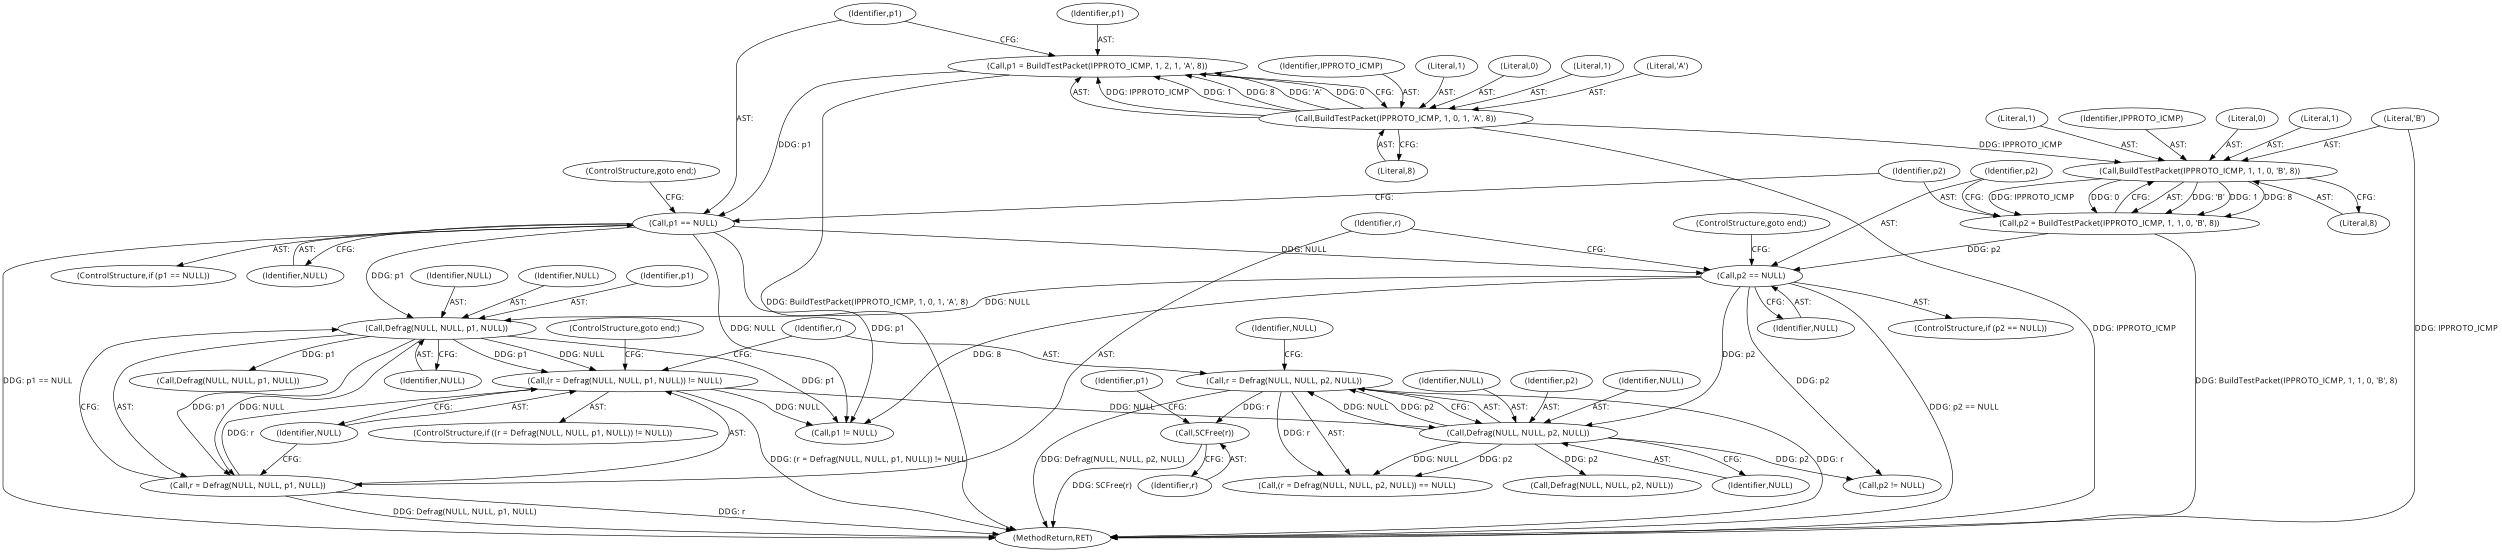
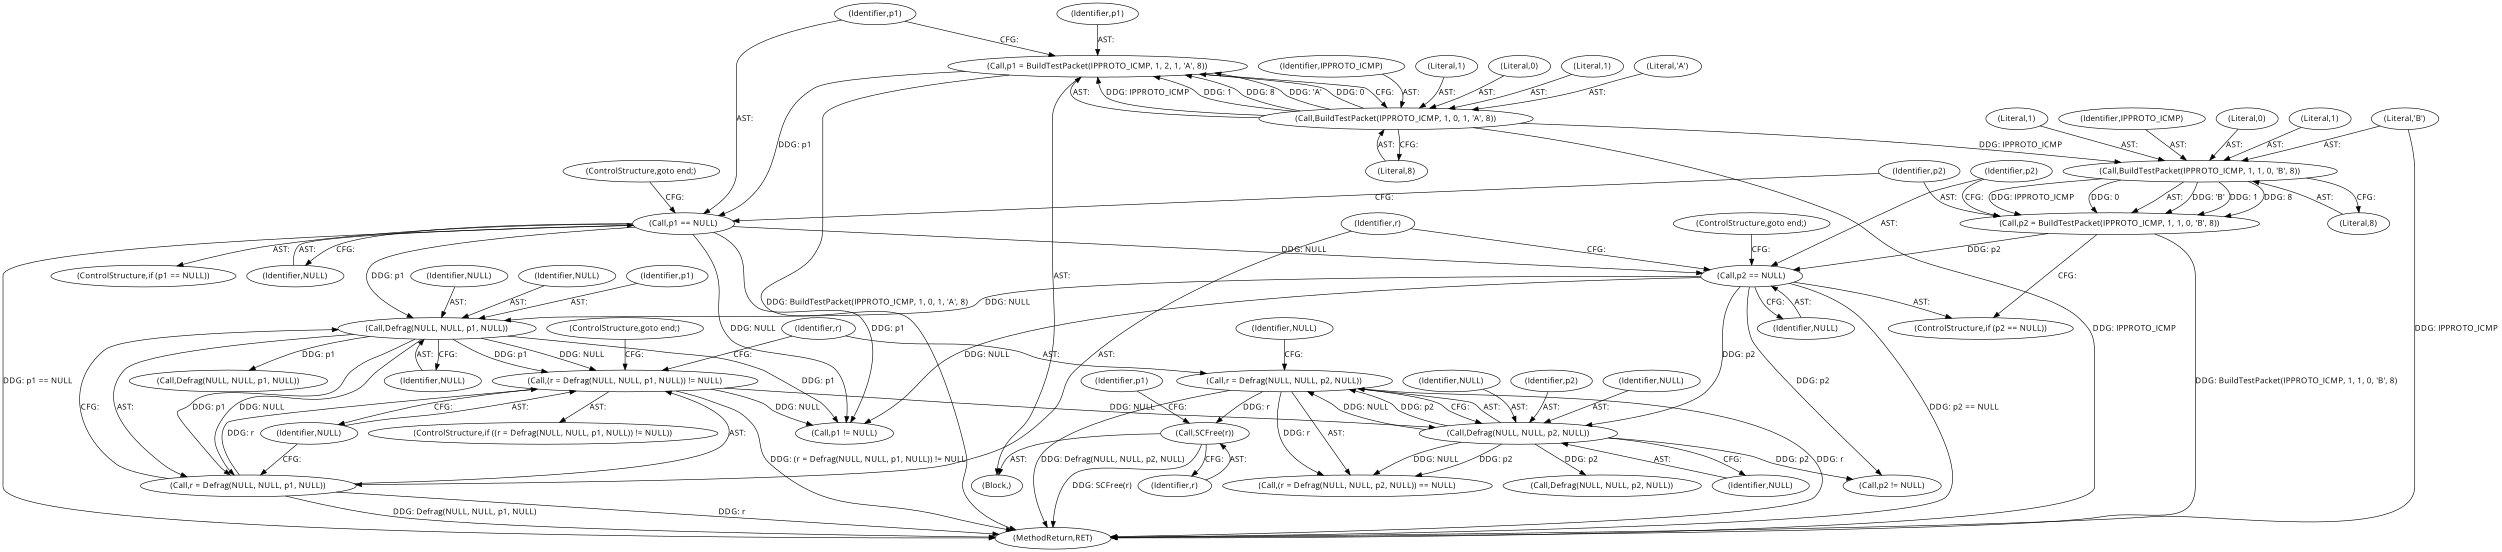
edge "(Call,p2 = BuildTestPacket(IPPROTO_ICMP, 1, 1, 0, 'B', 8))" -> "(Call,BuildTestPacket(IPPROTO_ICMP, 1, 1, 0, 'B', 8))": now "(Call,p2 = BuildTestPacket(IPPROTO_ICMP, 1, 1, 0, 'B', 8))" -> "(ControlStructure,if (p2 == NULL))"
edge "(Call,p2 == NULL)" -> "(Call,p1 != NULL)": label "DDG: 8" -> "DDG: NULL"
node "(Block,)": added
